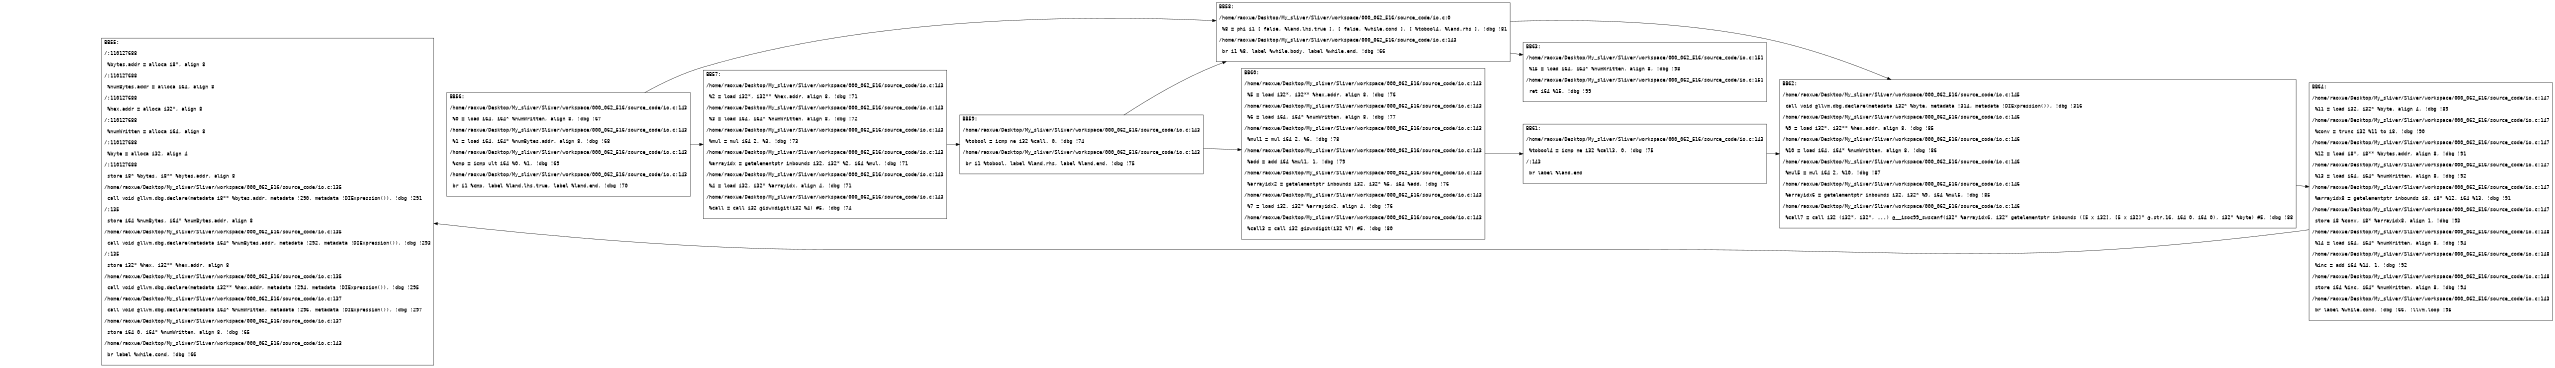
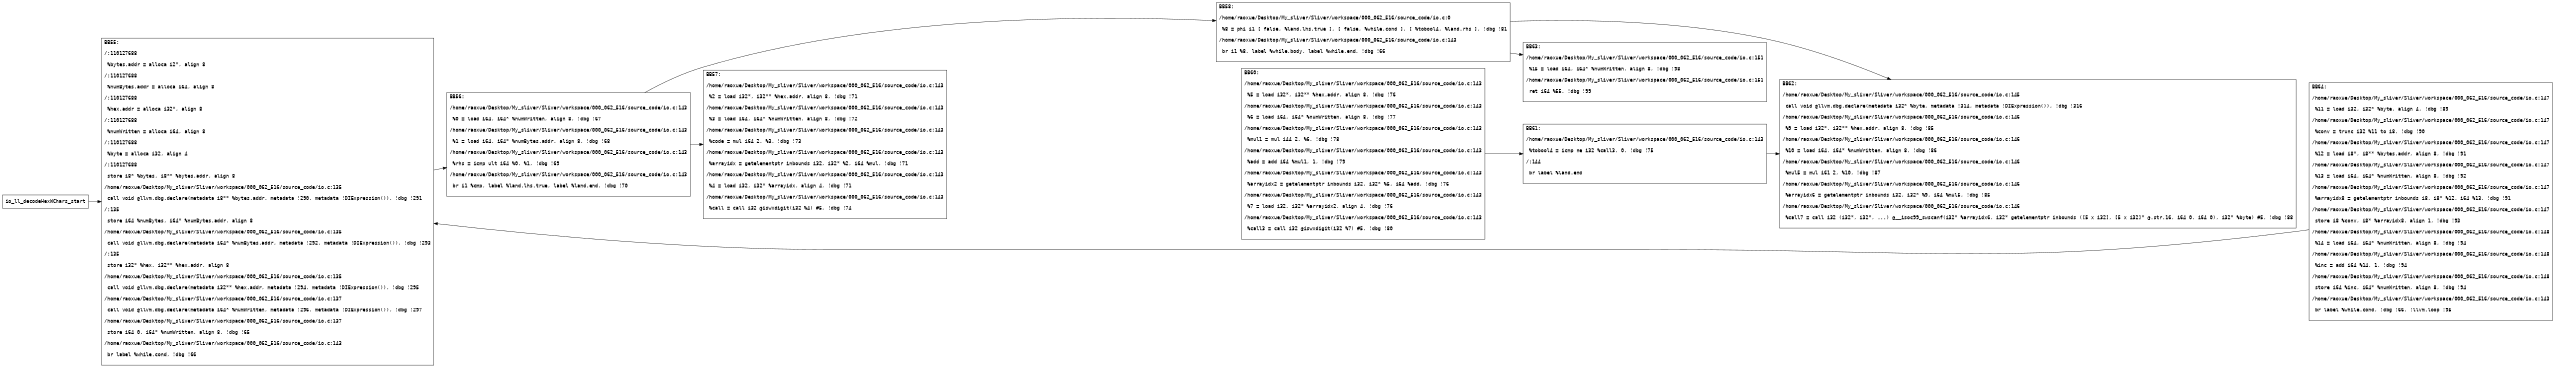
node "BB55:": text "%bytes.addr = alloca i8*, align 8" -> "%bytes.addr = alloca i2*, align 8"
node "BB63:": text "ret i64 %15, !dbg !99" -> "ret i64 %55, !dbg !99"
node "BB60:": text "%mul1 = mul i64 2, %6, !dbg !78" -> "%mul1 = mul i44 2, %6, !dbg !78"
node "BB57:": text "%mul = mul i64 2, %3, !dbg !73" -> "%code = mul i64 2, %3, !dbg !73"
node "BB59:": removed
node "BB61:": text "/:143" -> "/:144"
node "BB56:": text "%cmp = icmp ult i64 %0, %1, !dbg !69" -> "%rhs = icmp ult i64 %0, %1, !dbg !69"
edge "BB55:" -> "BB56:": added
node "BB62:": text "%mul5 = mul i64 2, %10, !dbg !87" -> "%mul5 = mul i61 2, %10, !dbg !87"
edge "BB62:" -> "BB64:": removed
node "io_ll_decodeHexWChars_start": added
node "BB64:": text "%inc = add i64 %14, 1, !dbg !92" -> "%inc = add i64 %14, 1, !dbg !94"
